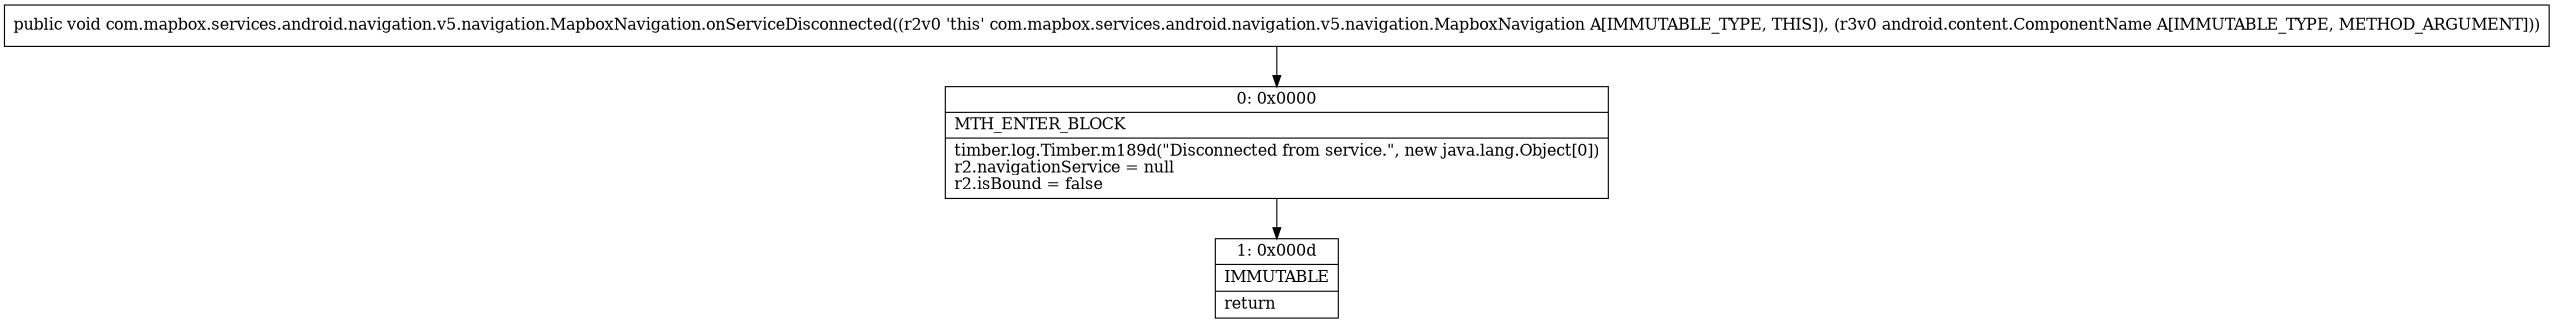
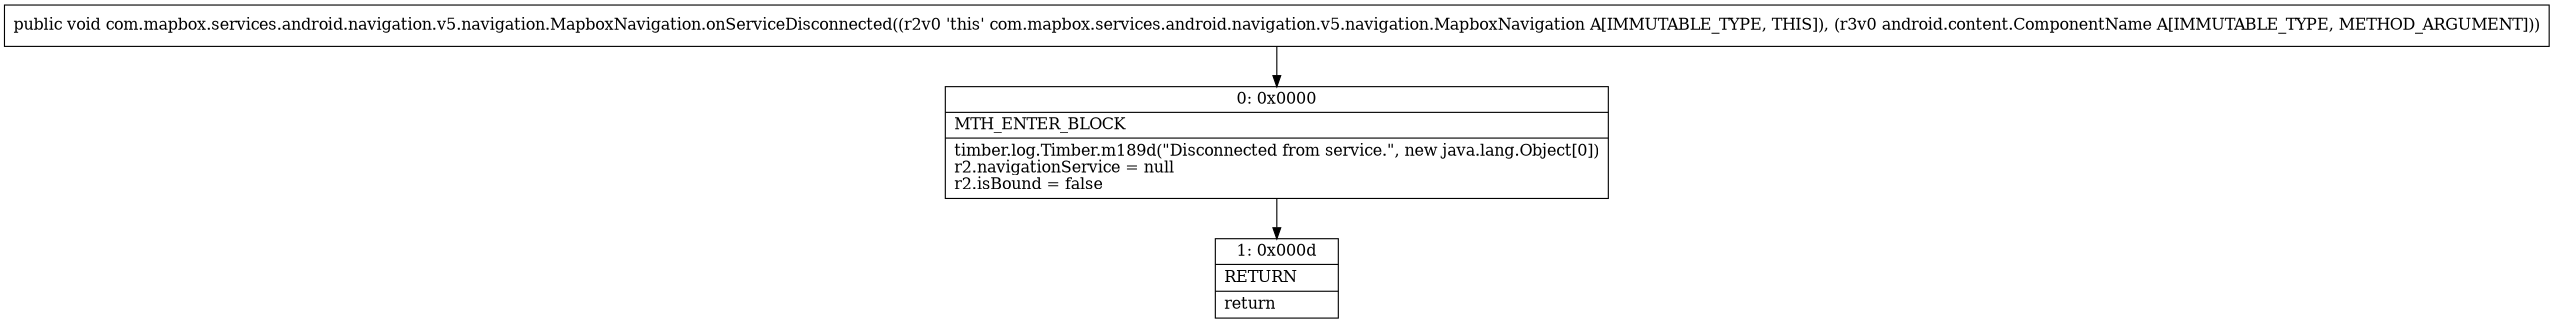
node "1: 0x000d": text "IMMUTABLE" -> "RETURN"
